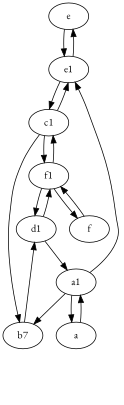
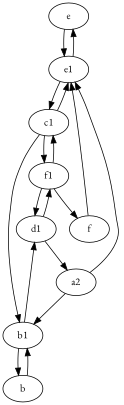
edge "f" -> "f1": now "f" -> "e1"
node "a1": label "a1" -> "a2"
node "b7": label "b7" -> "b1"
node "a": removed
node "b": added
